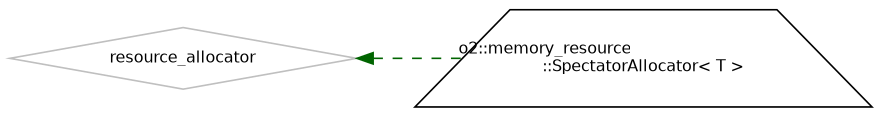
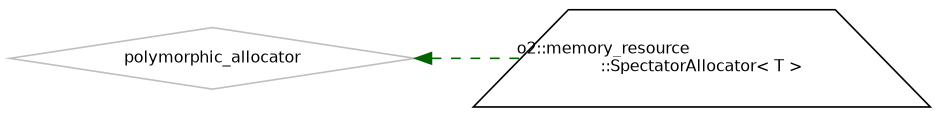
node "resource_allocator": label "resource_allocator" -> "polymorphic_allocator"
